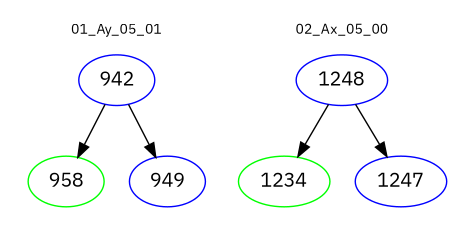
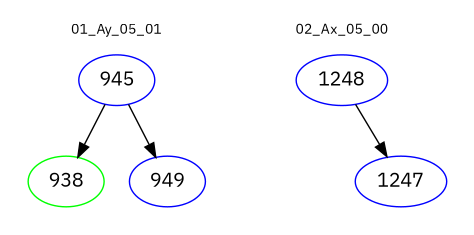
node "942": label "942" -> "945"
node "958": label "958" -> "938"
node "1234": removed
